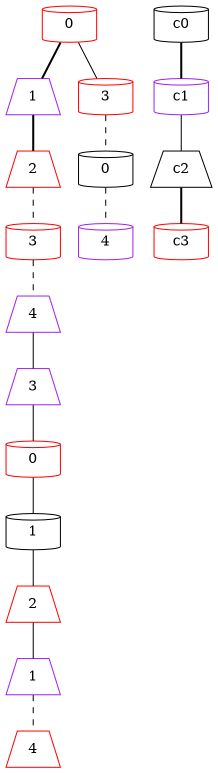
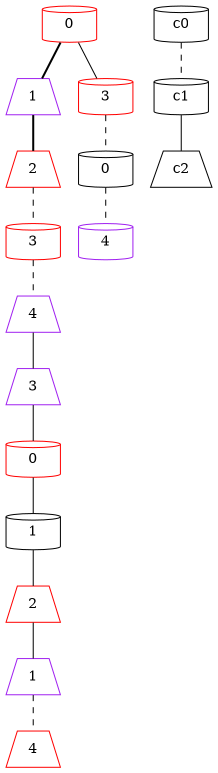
edge "c0" -- "c1": style bold -> dashed
node "c1": color purple -> black
node "c3": removed
